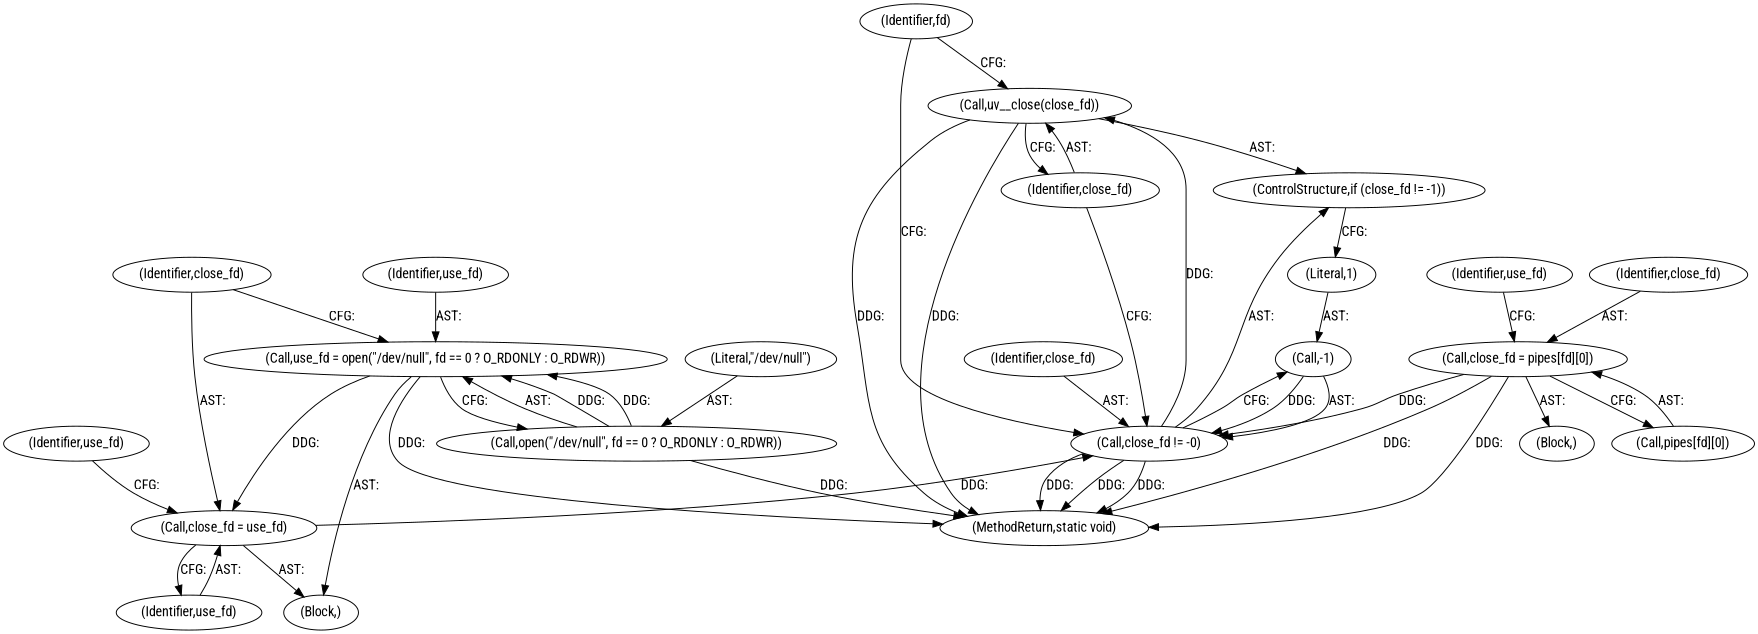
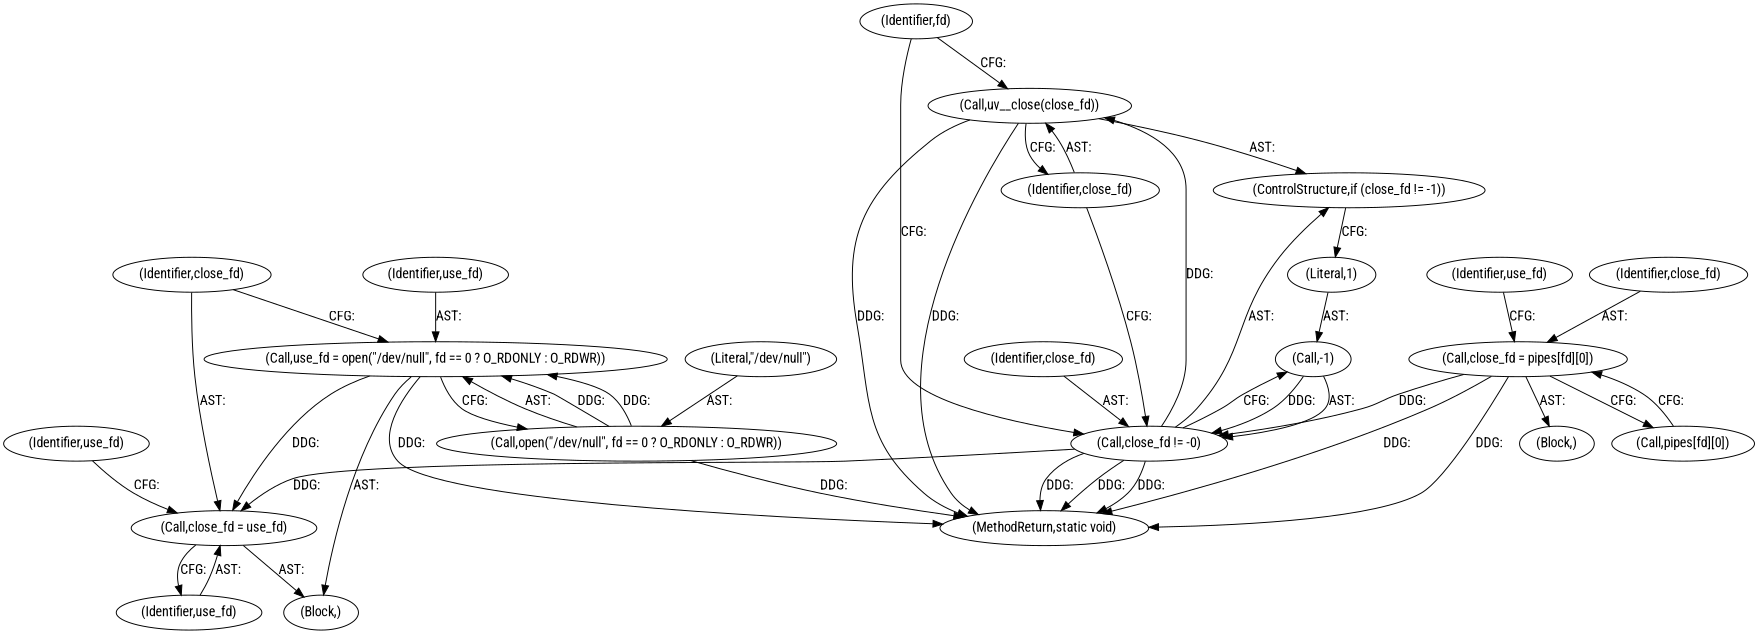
edge "(Call,pipes[fd][0])" -> "(Call,close_fd = pipes[fd][0])": label "AST: " -> "CFG: "
edge "(Call,close_fd = use_fd)" -> "(Call,close_fd != -0)": reversed
